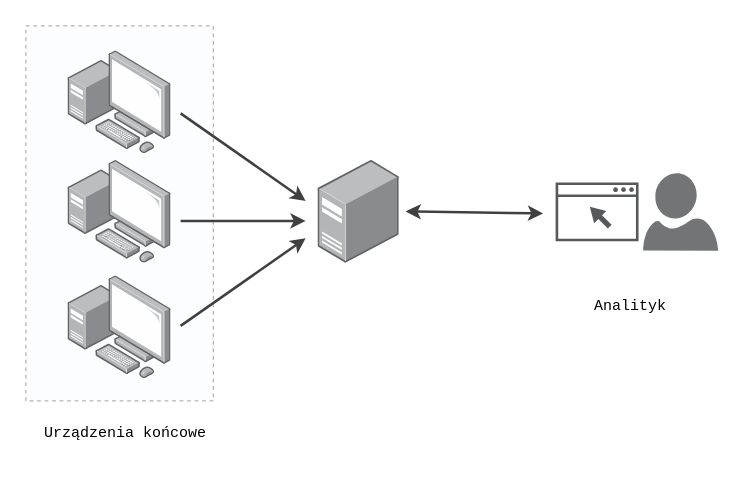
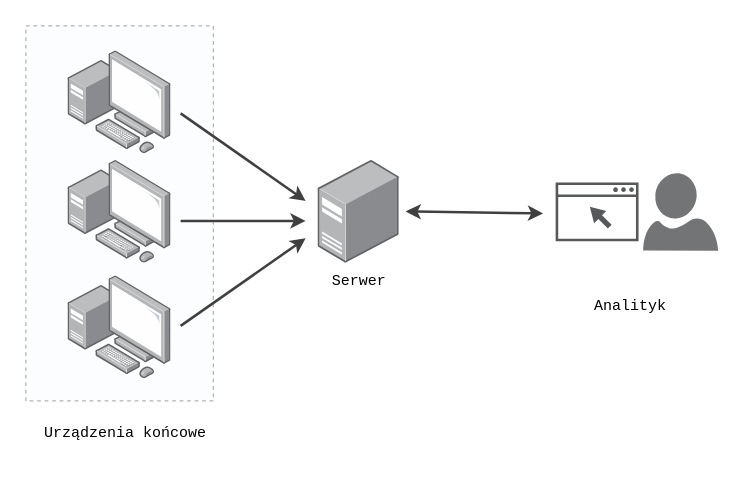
node "Serwer": added
